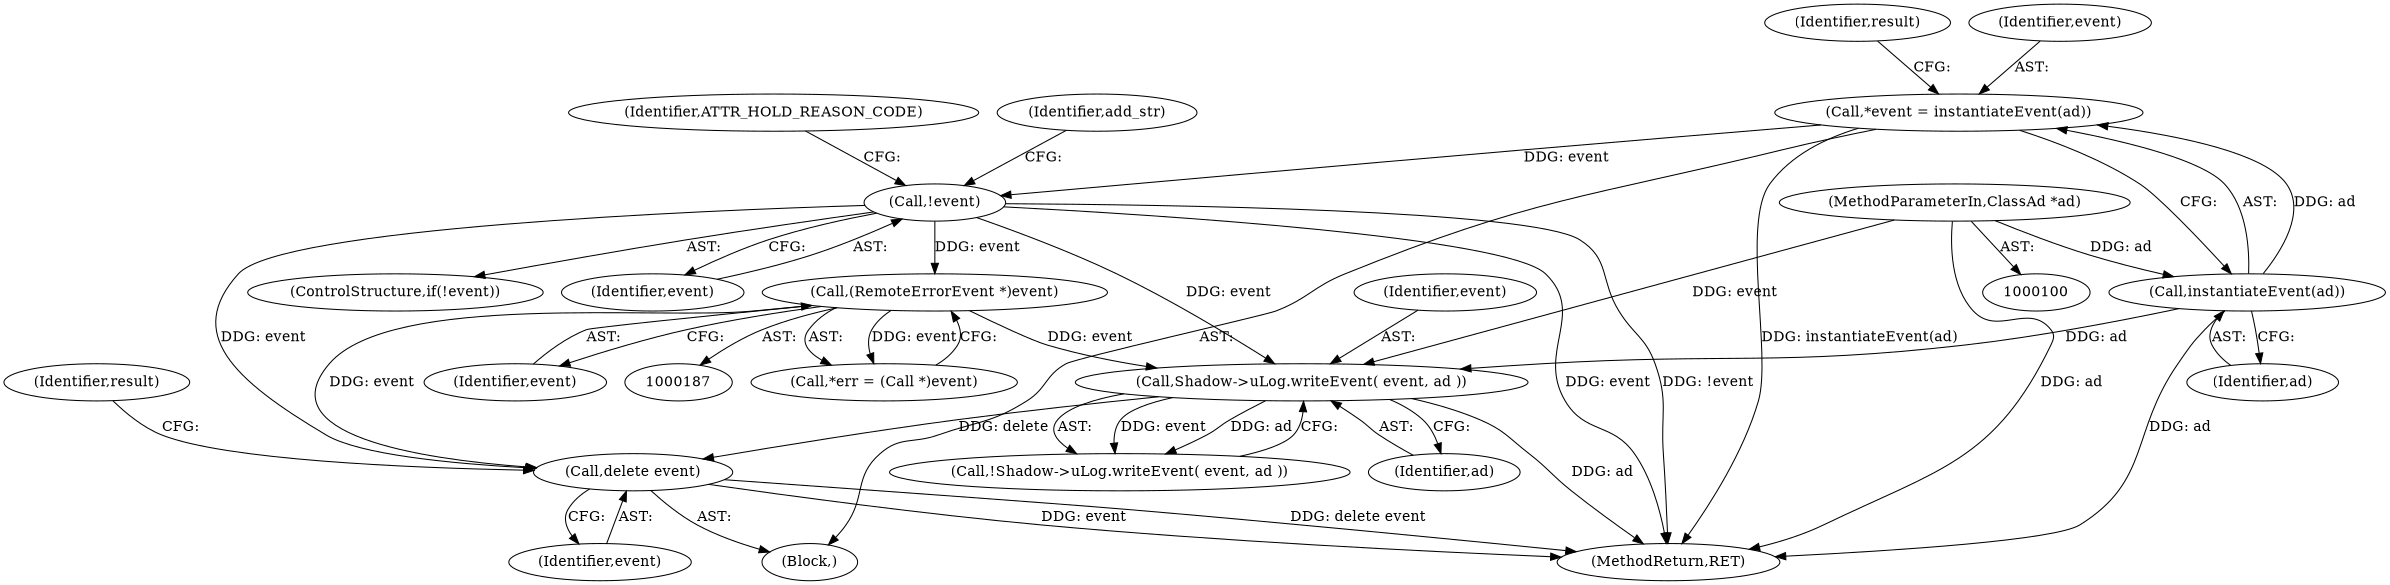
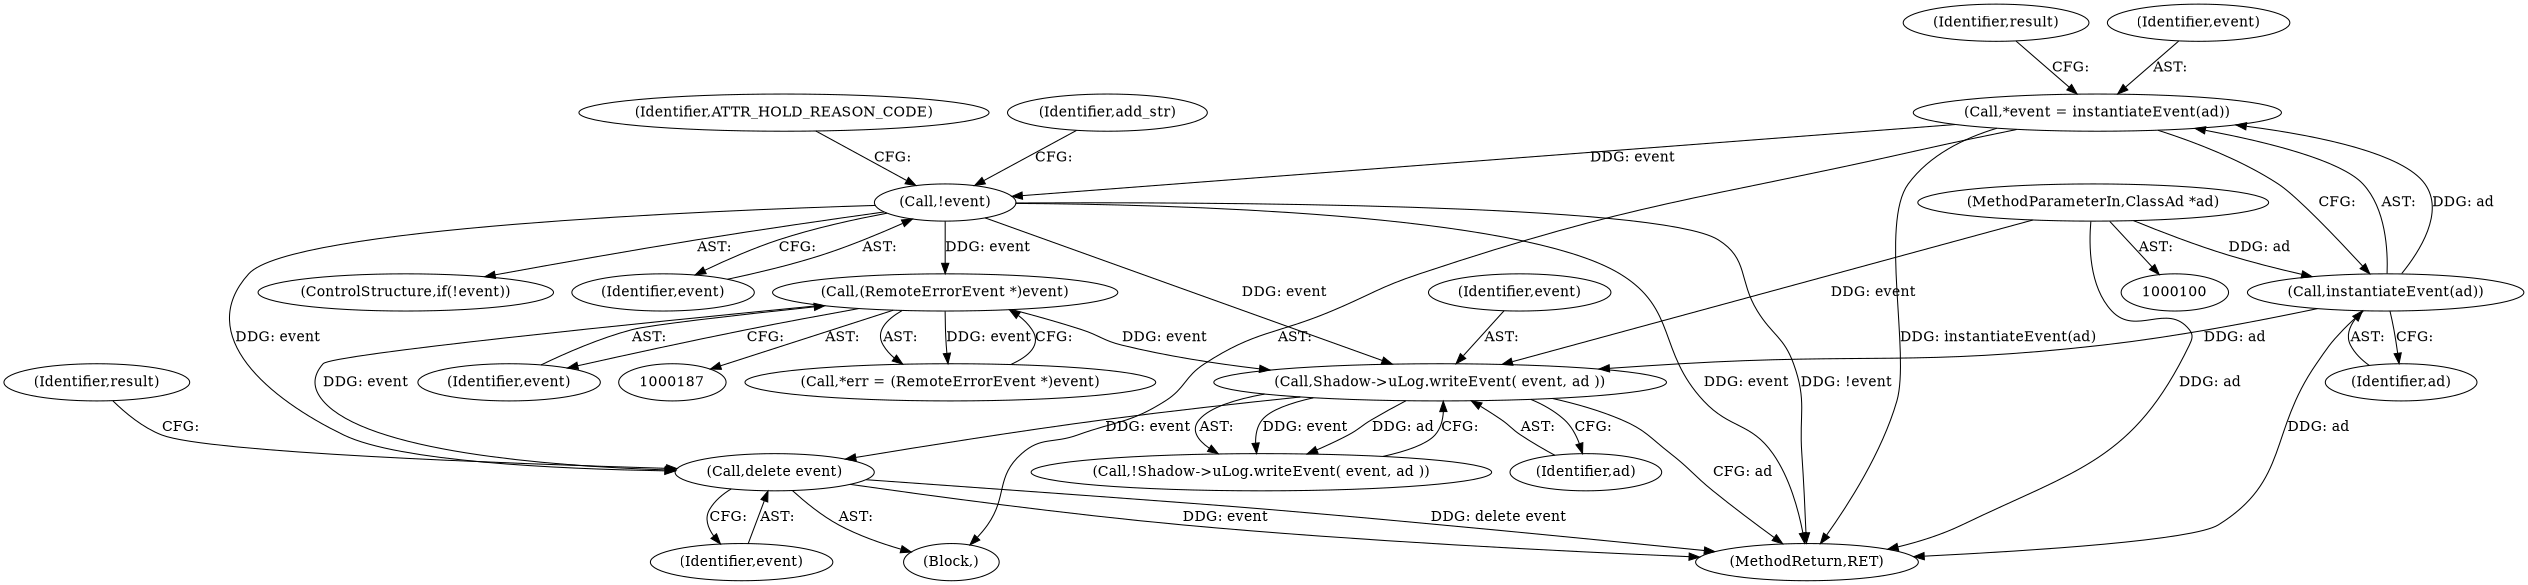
node "(Call,*err = (Call *)event)": label "(Call,*err = (Call *)event)" -> "(Call,*err = (RemoteErrorEvent *)event)"
edge "(Call,Shadow->uLog.writeEvent( event, ad ))" -> "(Call,delete event)": label "DDG: delete" -> "DDG: event"
edge "(Call,Shadow->uLog.writeEvent( event, ad ))" -> "(MethodReturn,RET)": label "DDG: ad" -> "CFG: ad"
